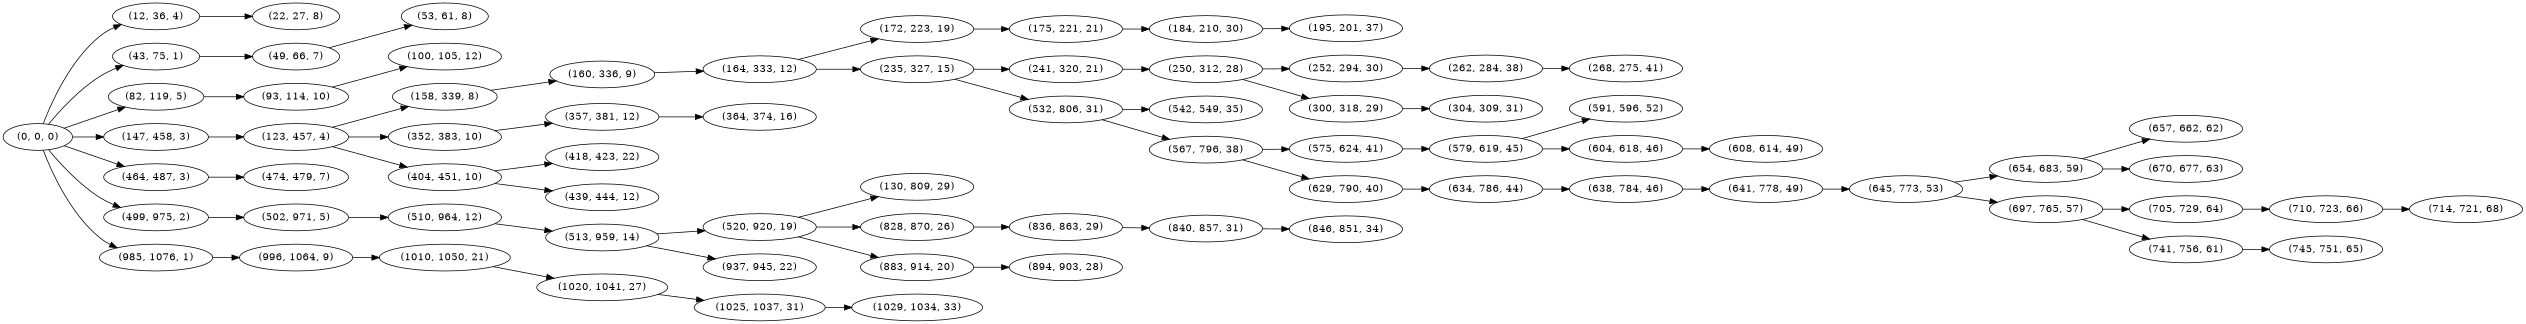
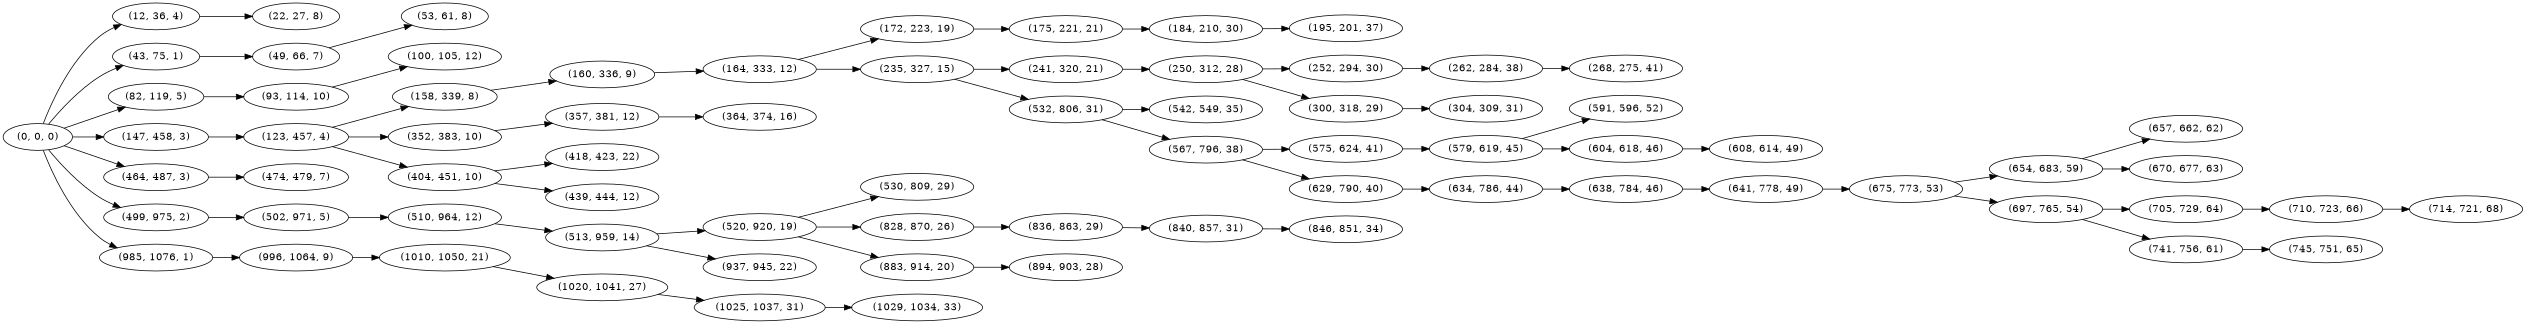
node "(130, 809, 29)": label "(130, 809, 29)" -> "(530, 809, 29)"
node "(645, 773, 53)": label "(645, 773, 53)" -> "(675, 773, 53)"
node "(697, 765, 57)": label "(697, 765, 57)" -> "(697, 765, 54)"
